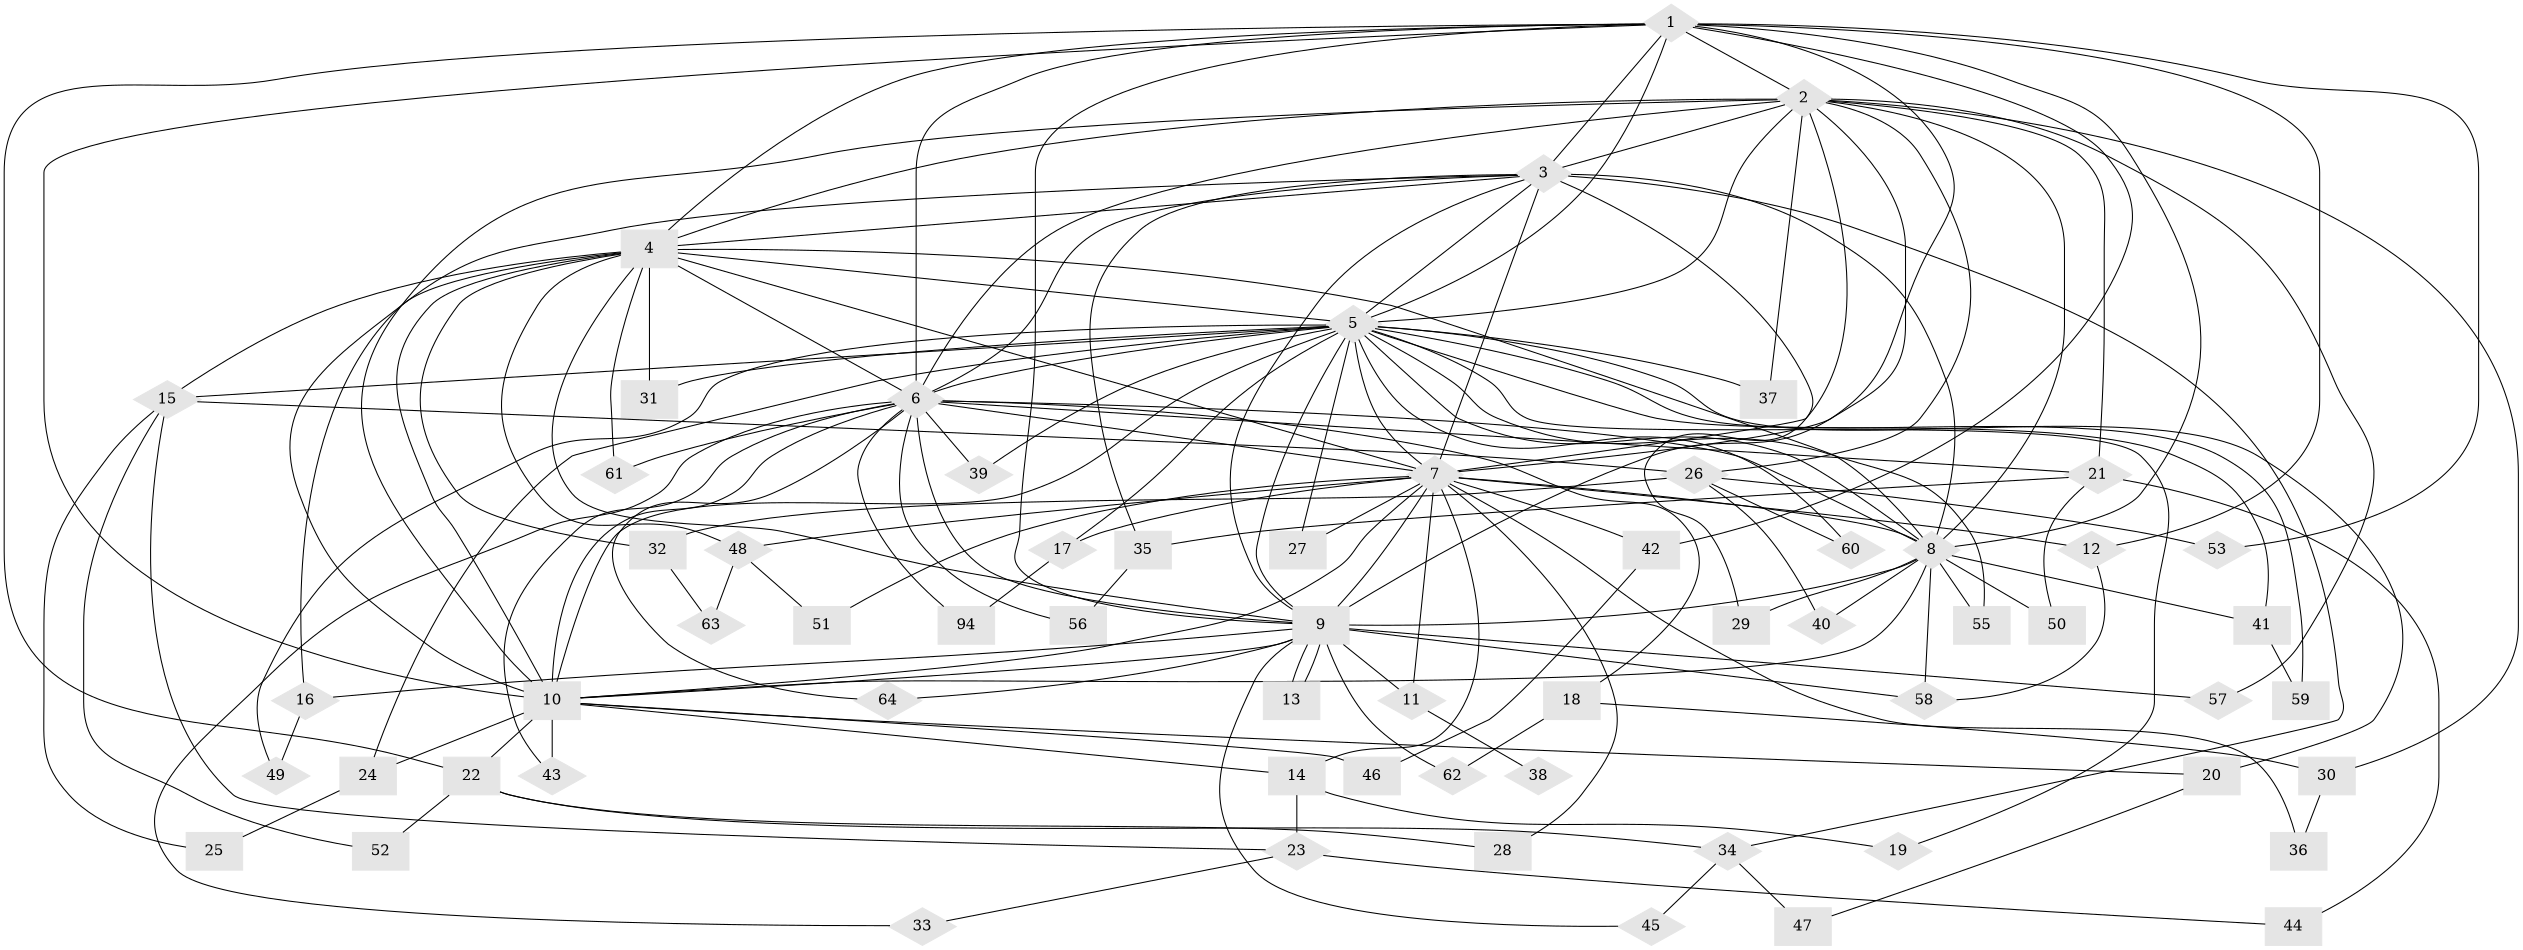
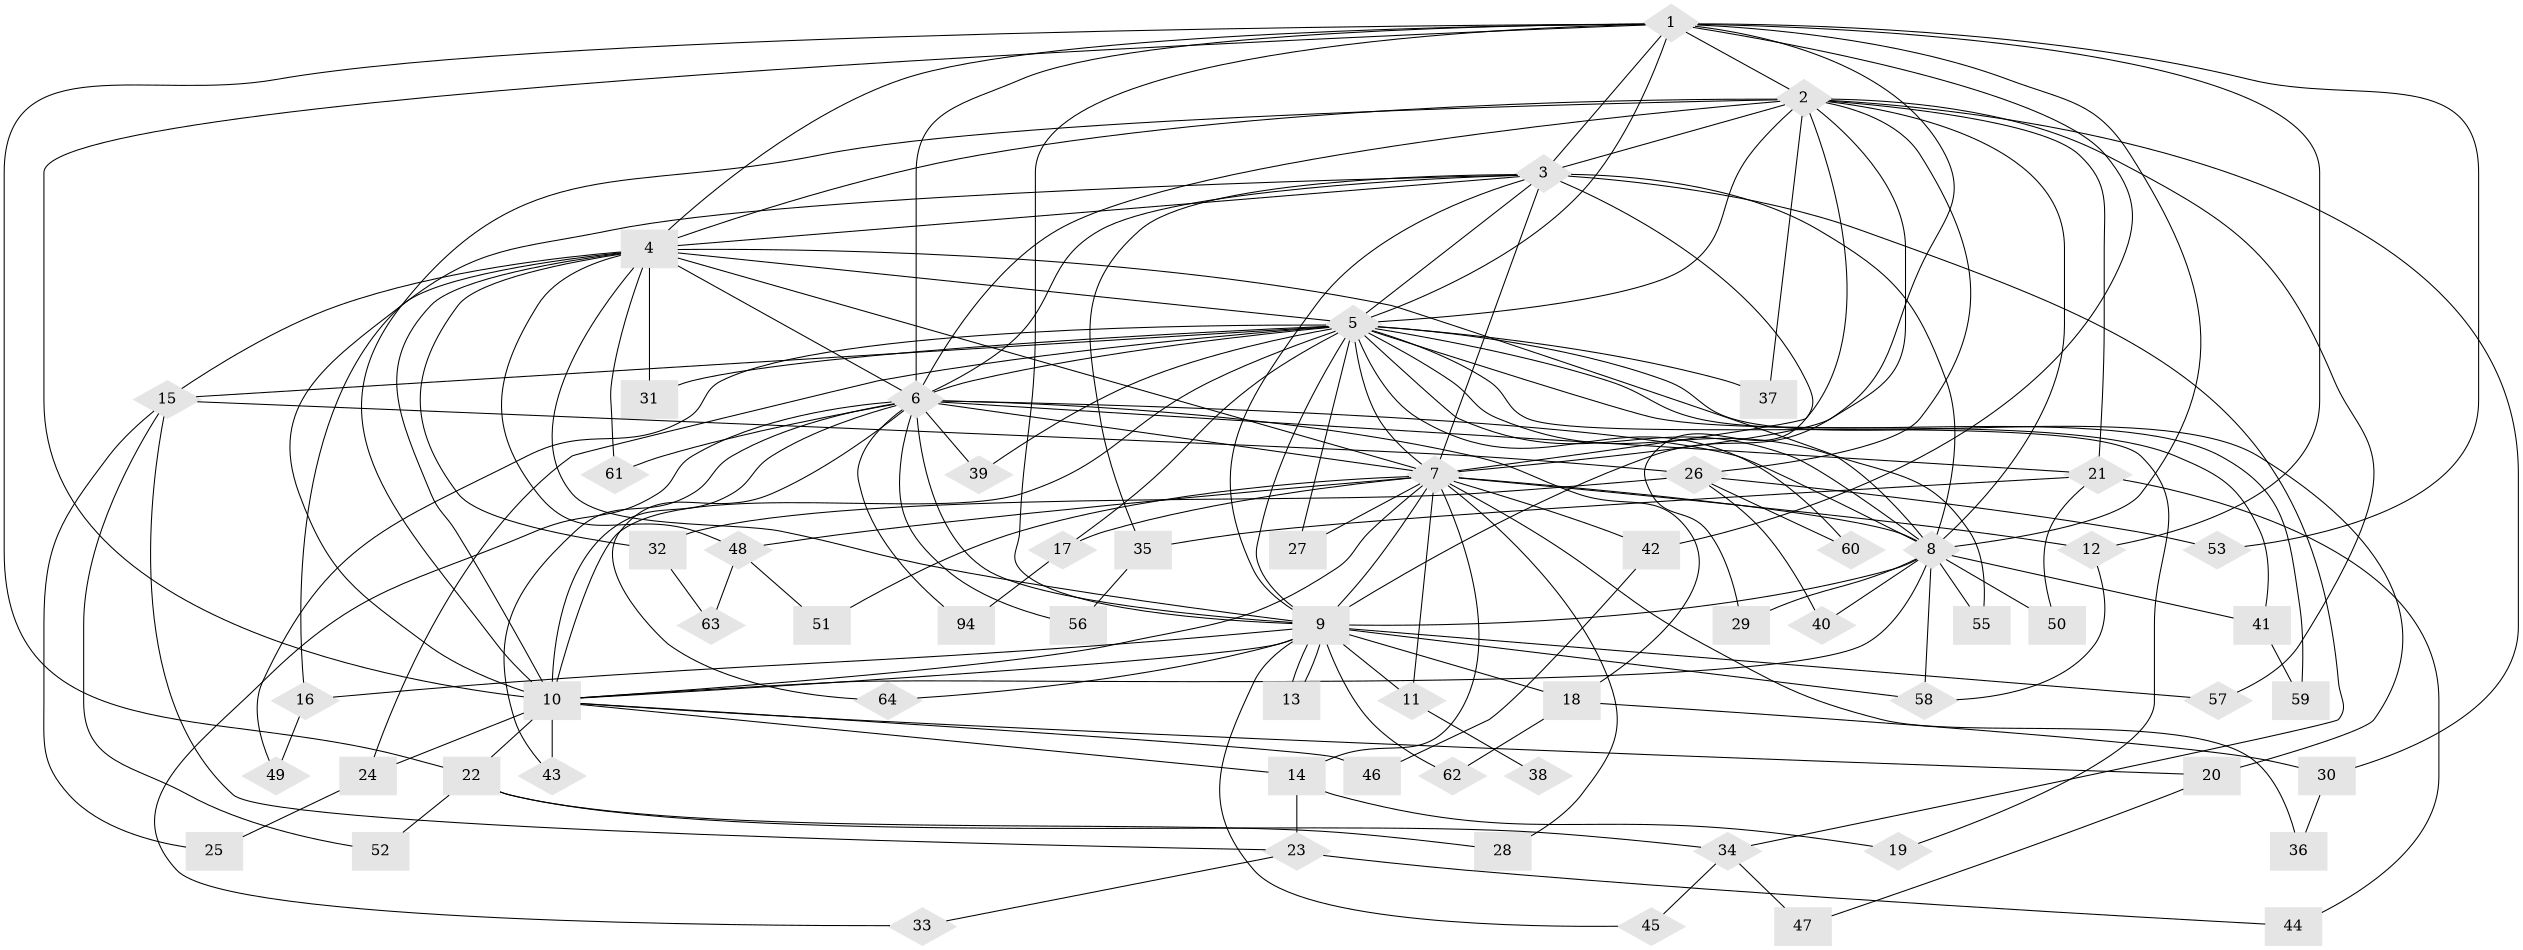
edge "9" -- "18": added
